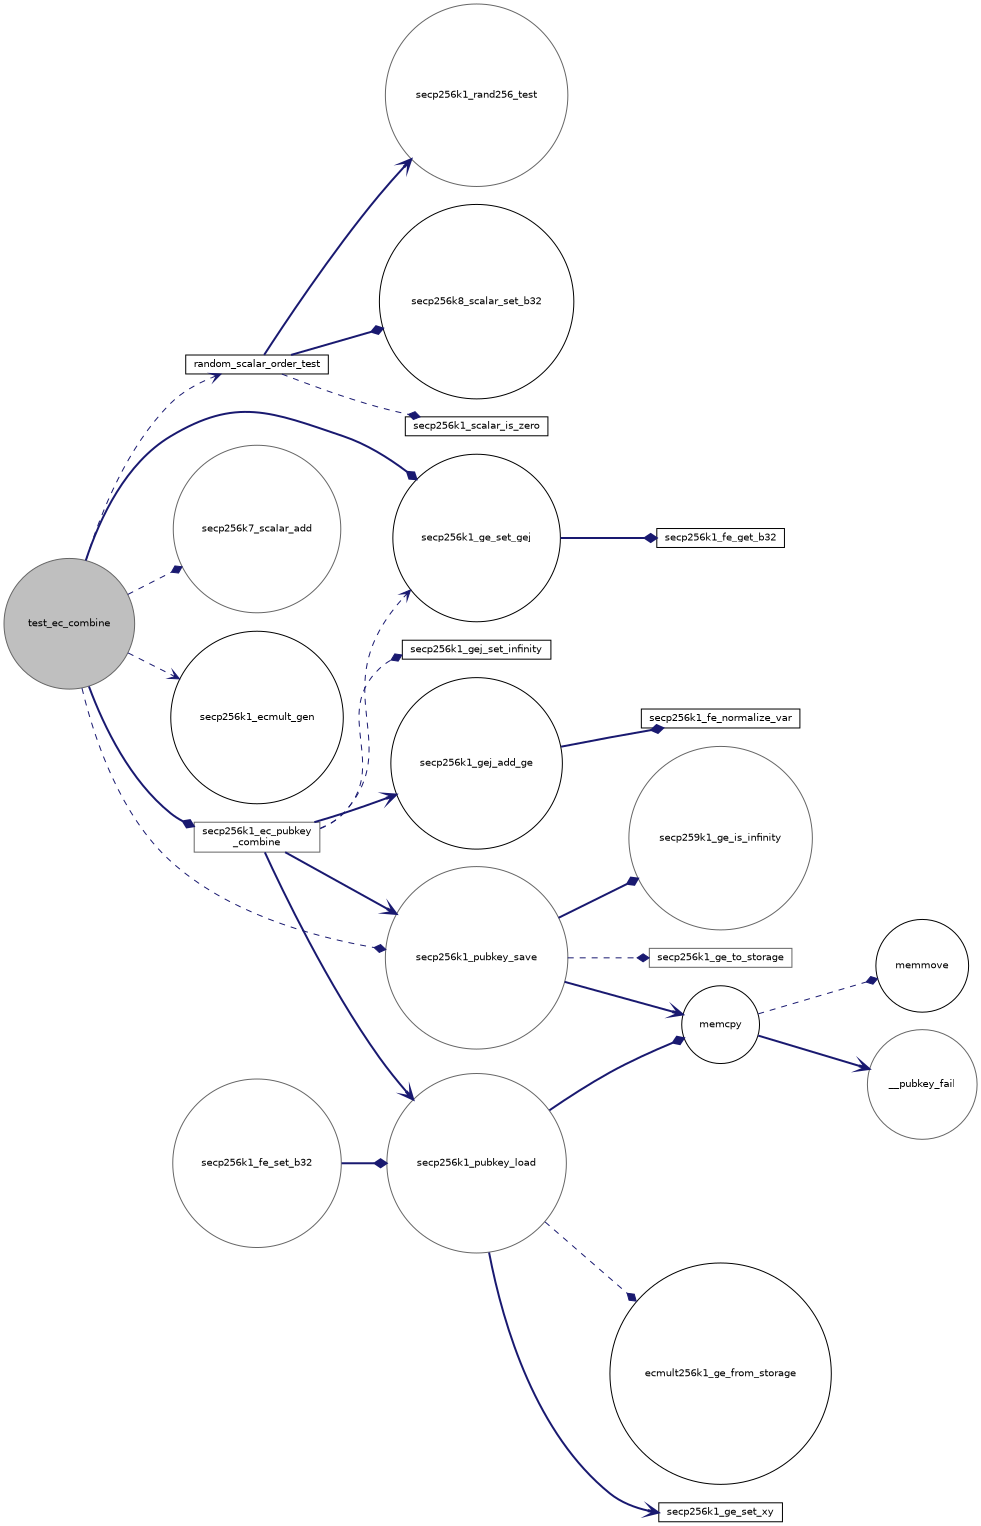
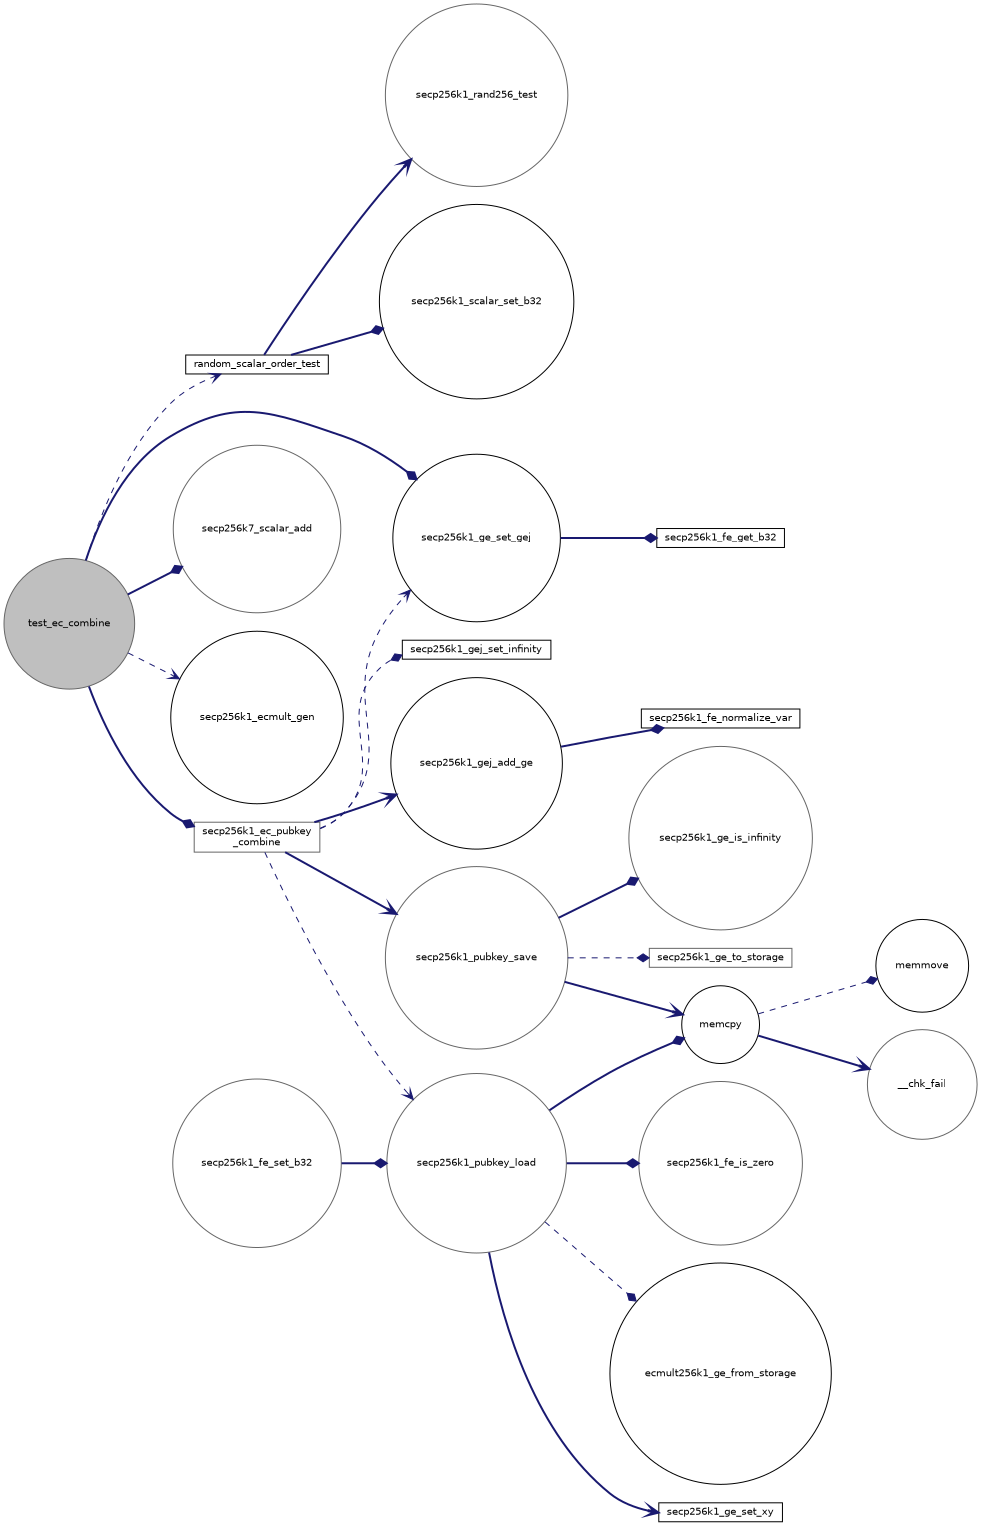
node "secp256k8_scalar_set_b32": label "secp256k8_scalar_set_b32" -> "secp256k1_scalar_set_b32"
node "secp256k1_scalar_is_zero": removed
edge "test_ec_combine" -> "secp256k7_scalar_add": style dashed -> bold
node "secp259k1_ge_is_infinity": label "secp259k1_ge_is_infinity" -> "secp256k1_ge_is_infinity"
edge "test_ec_combine" -> "secp256k1_pubkey_save": removed
edge "secp256k1_ec_pubkey _combine" -> "secp256k1_pubkey_load": style bold -> dashed
node "__pubkey_fail": label "__pubkey_fail" -> "__chk_fail"
node "secp256k1_fe_is_zero": added
